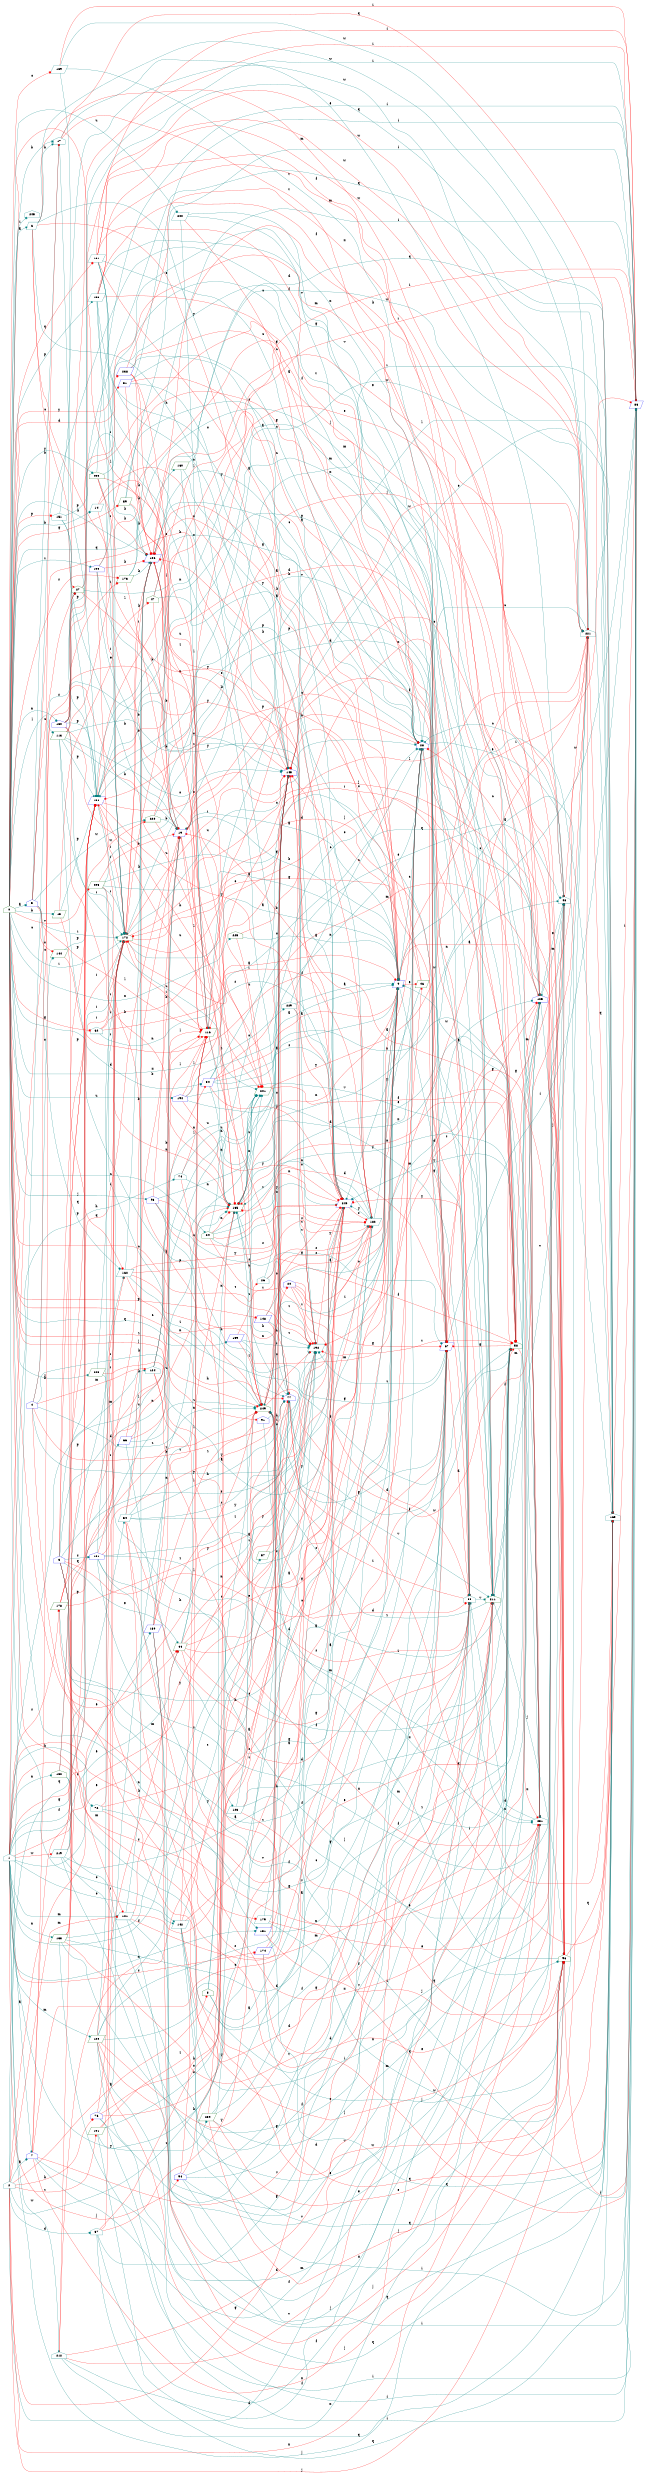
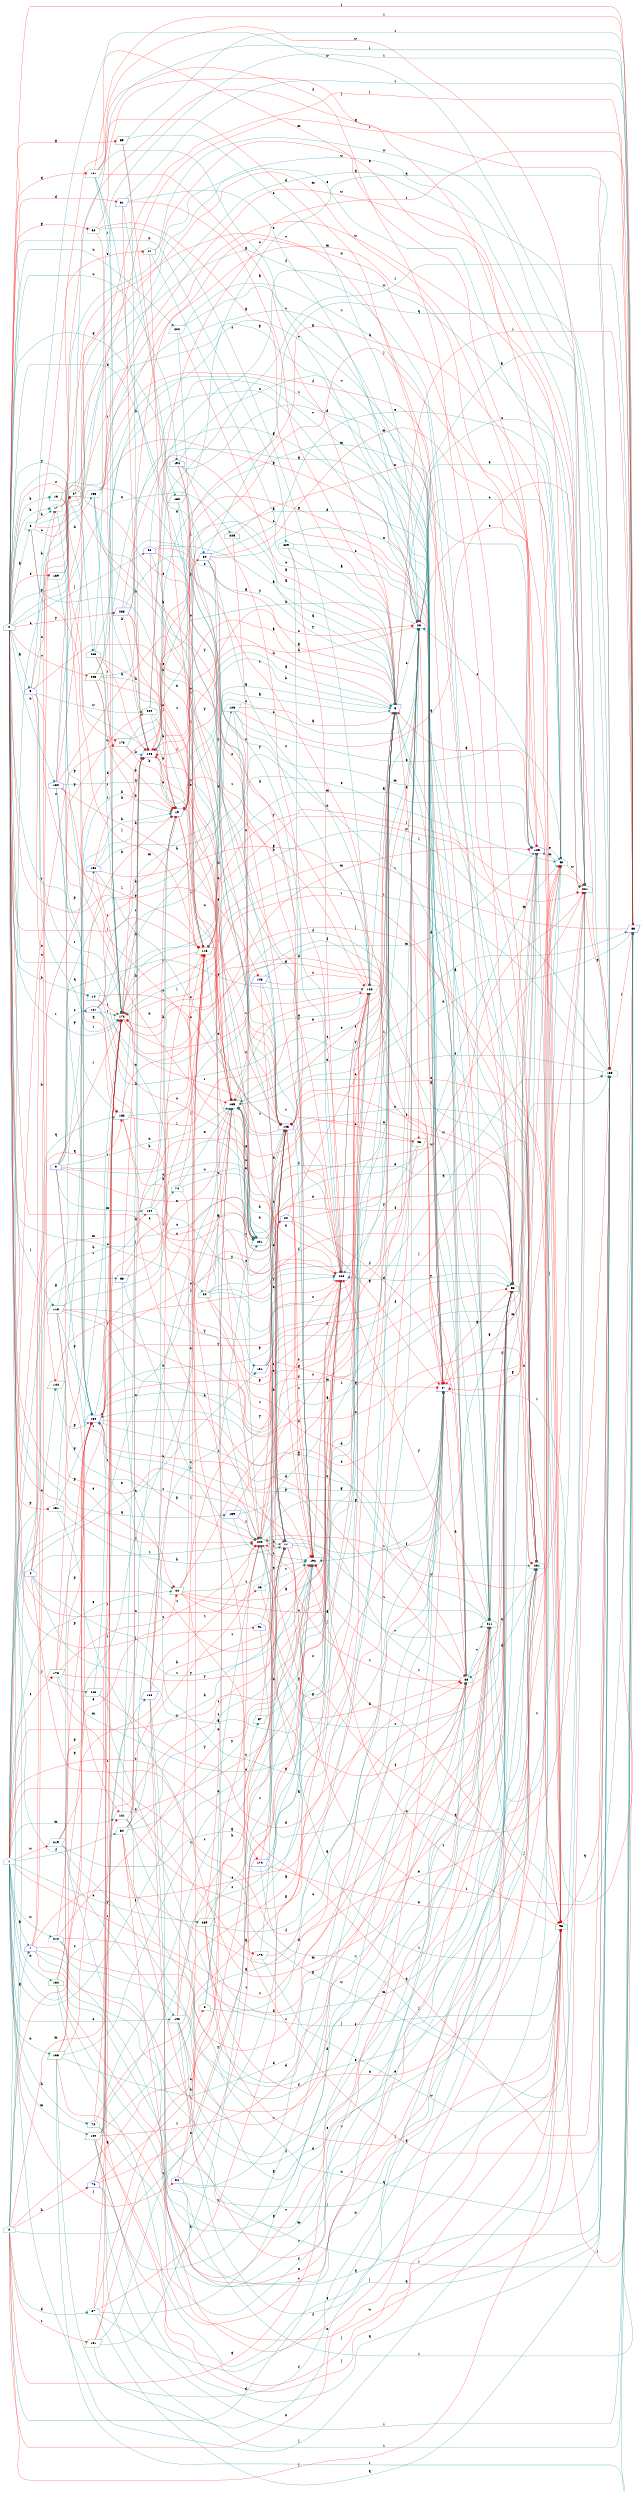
node "245": removed
